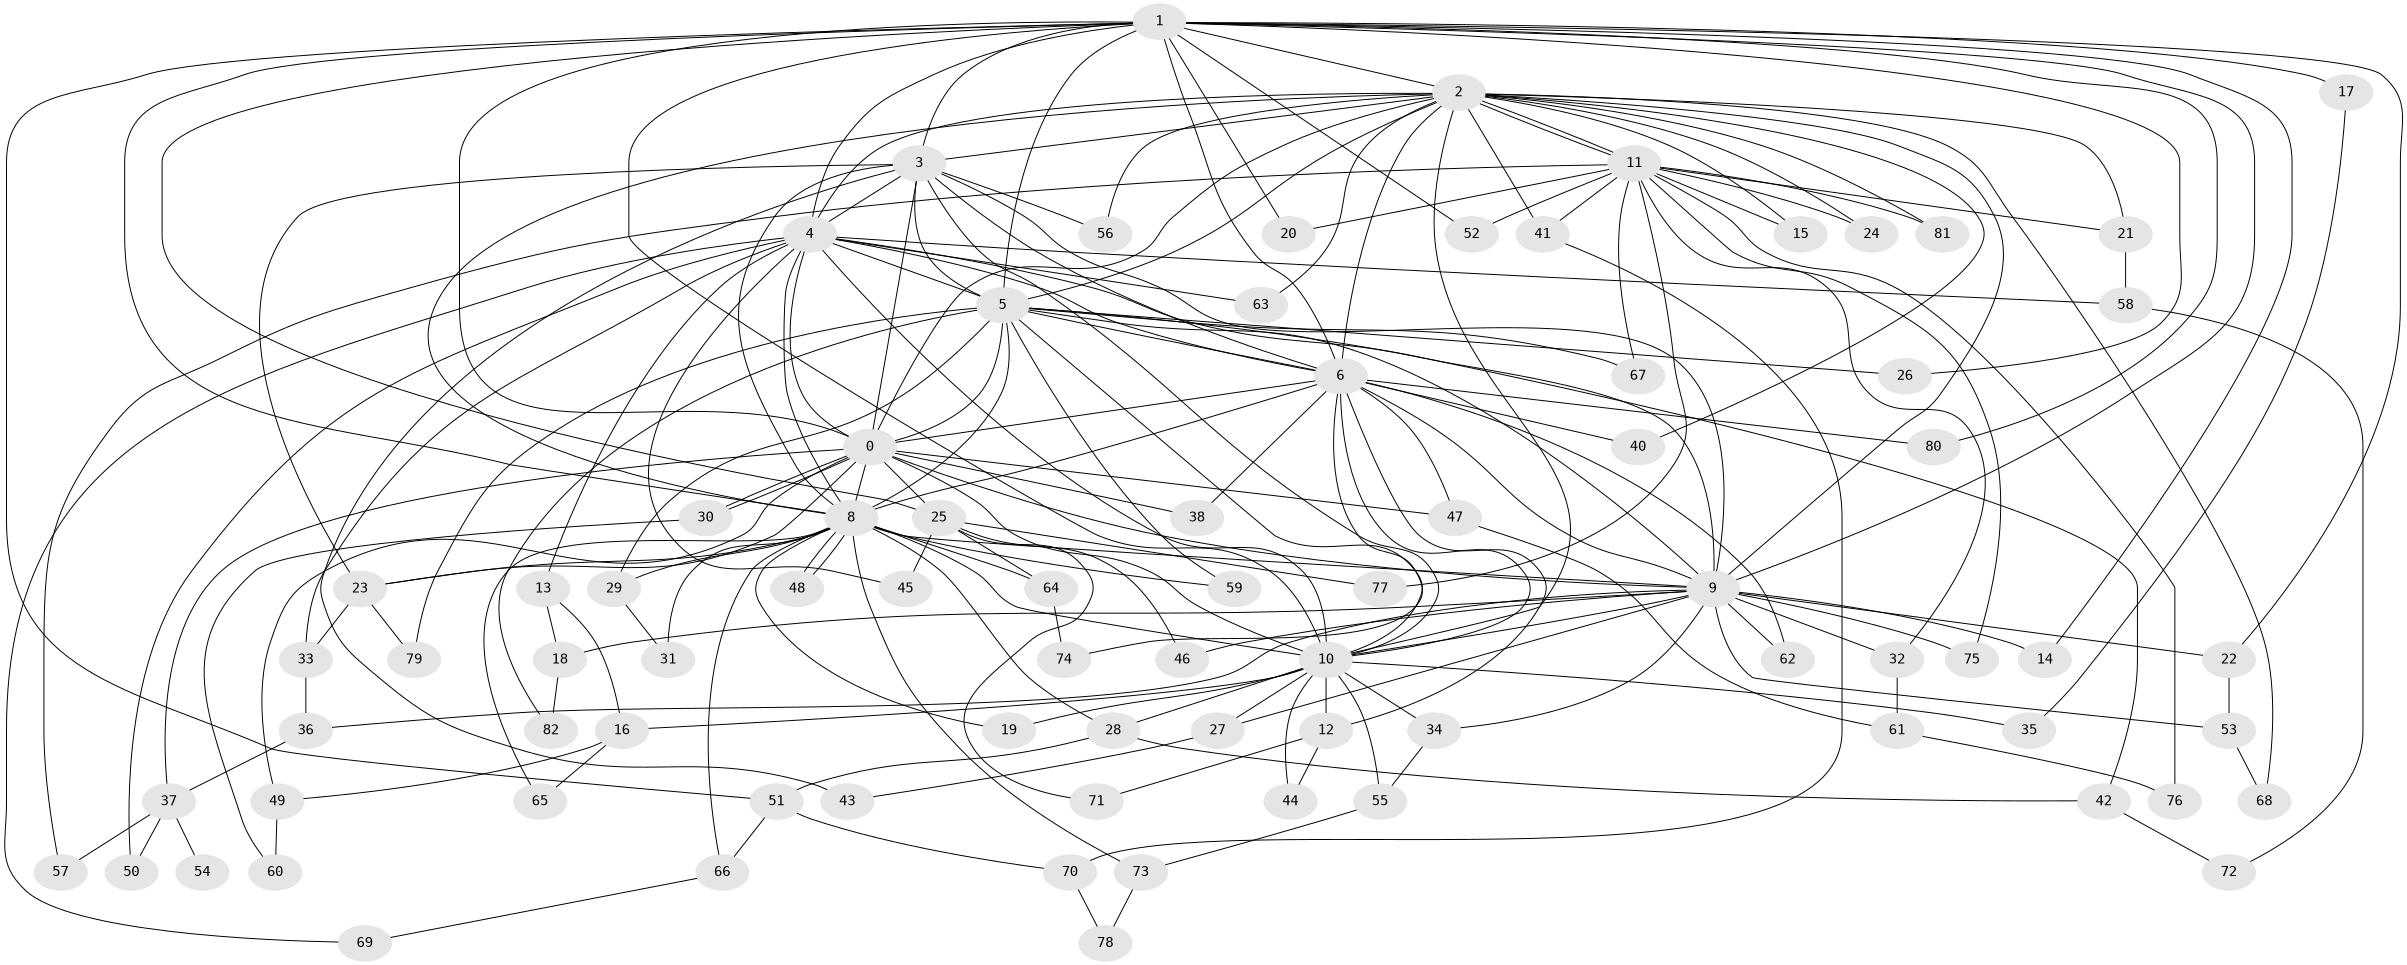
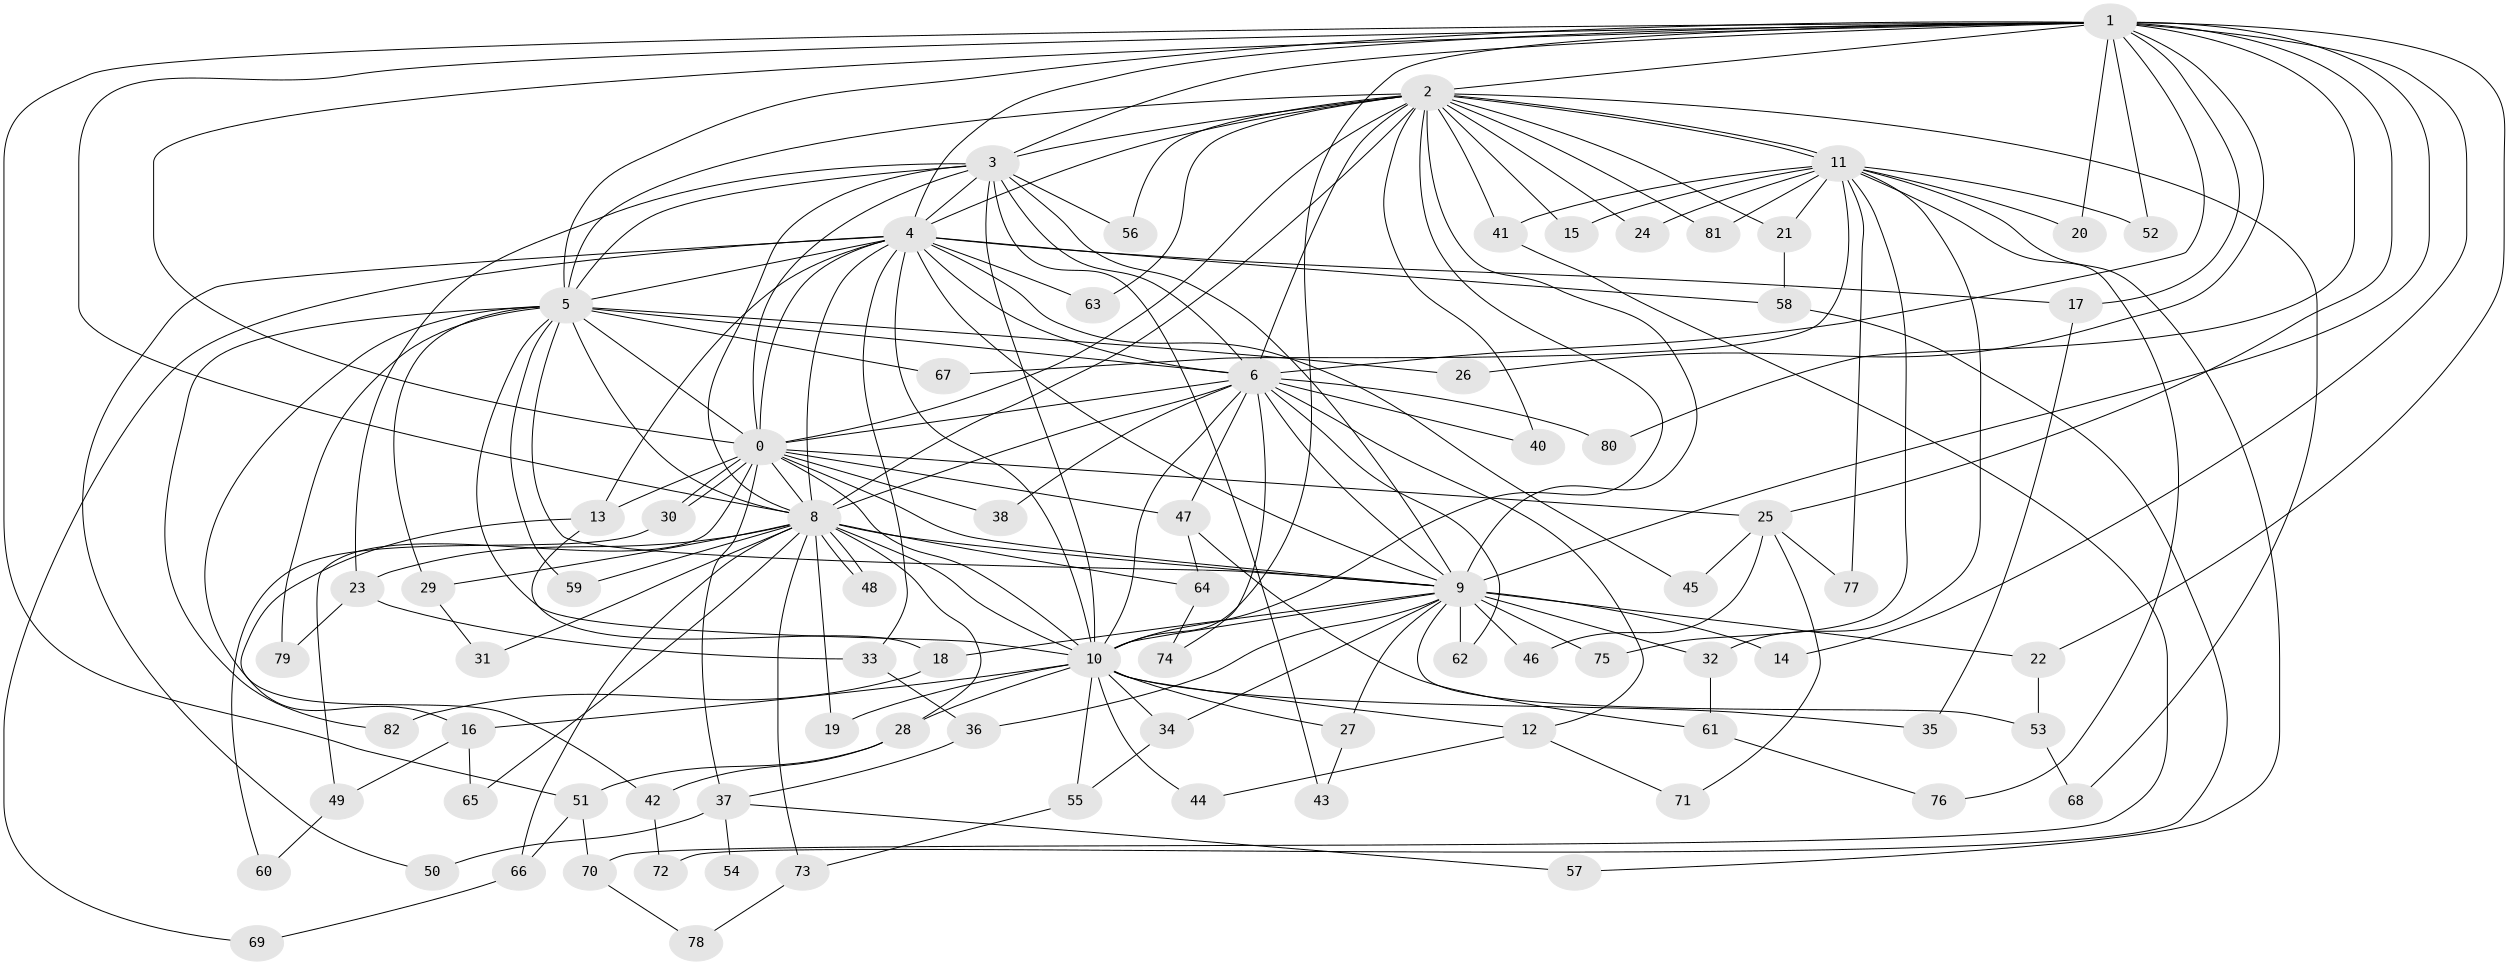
edge "4" -- "17": added
edge "25" -- "64": now "47" -- "64"
edge "0" -- "23": now "0" -- "13"
